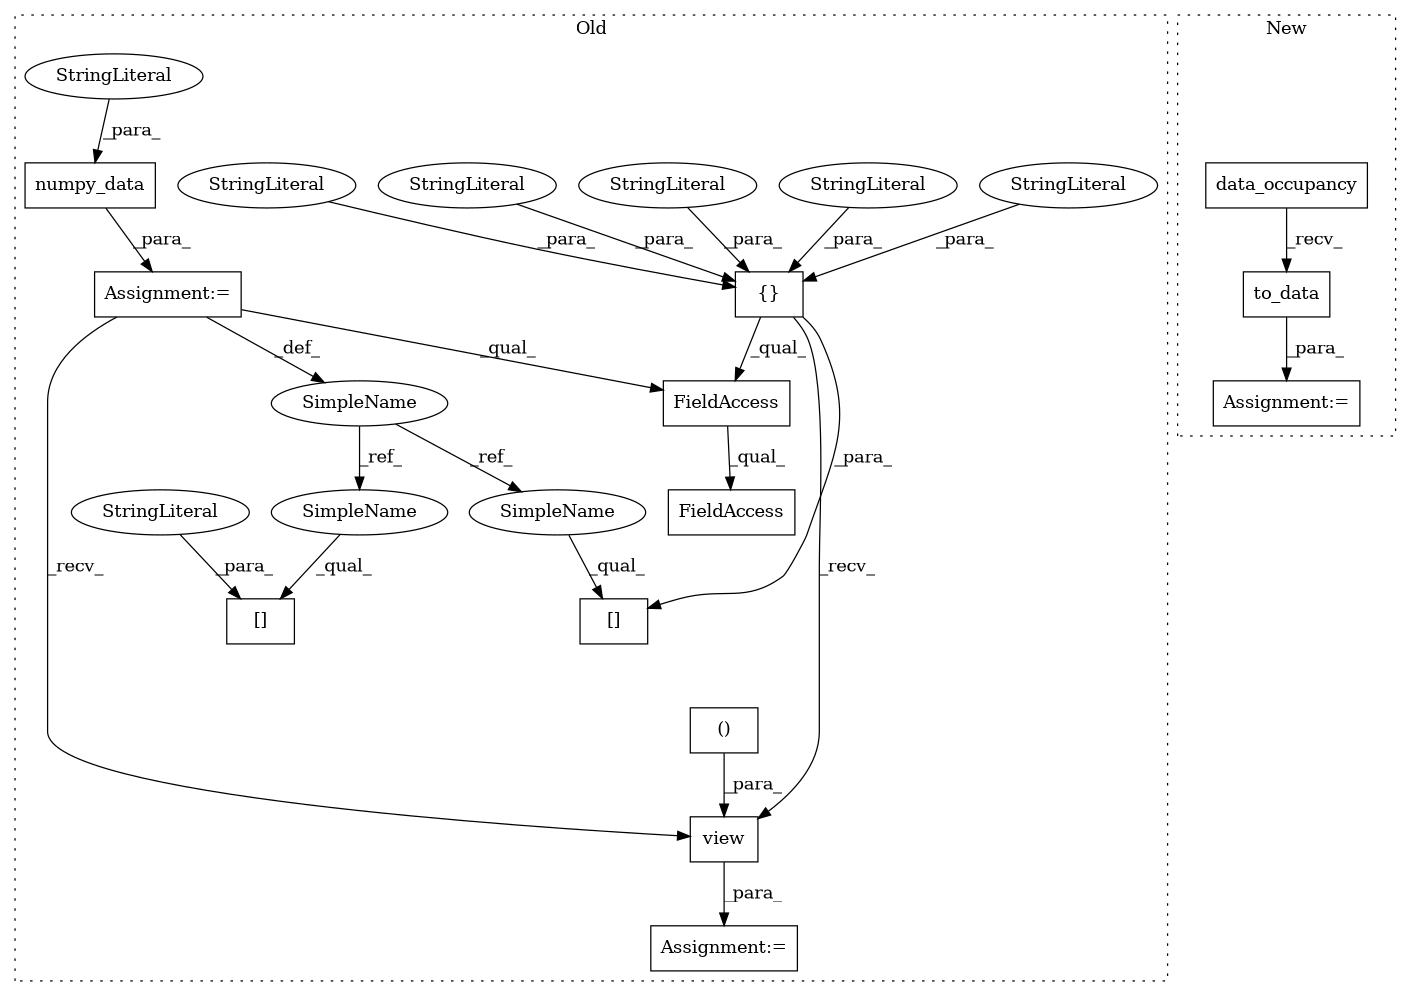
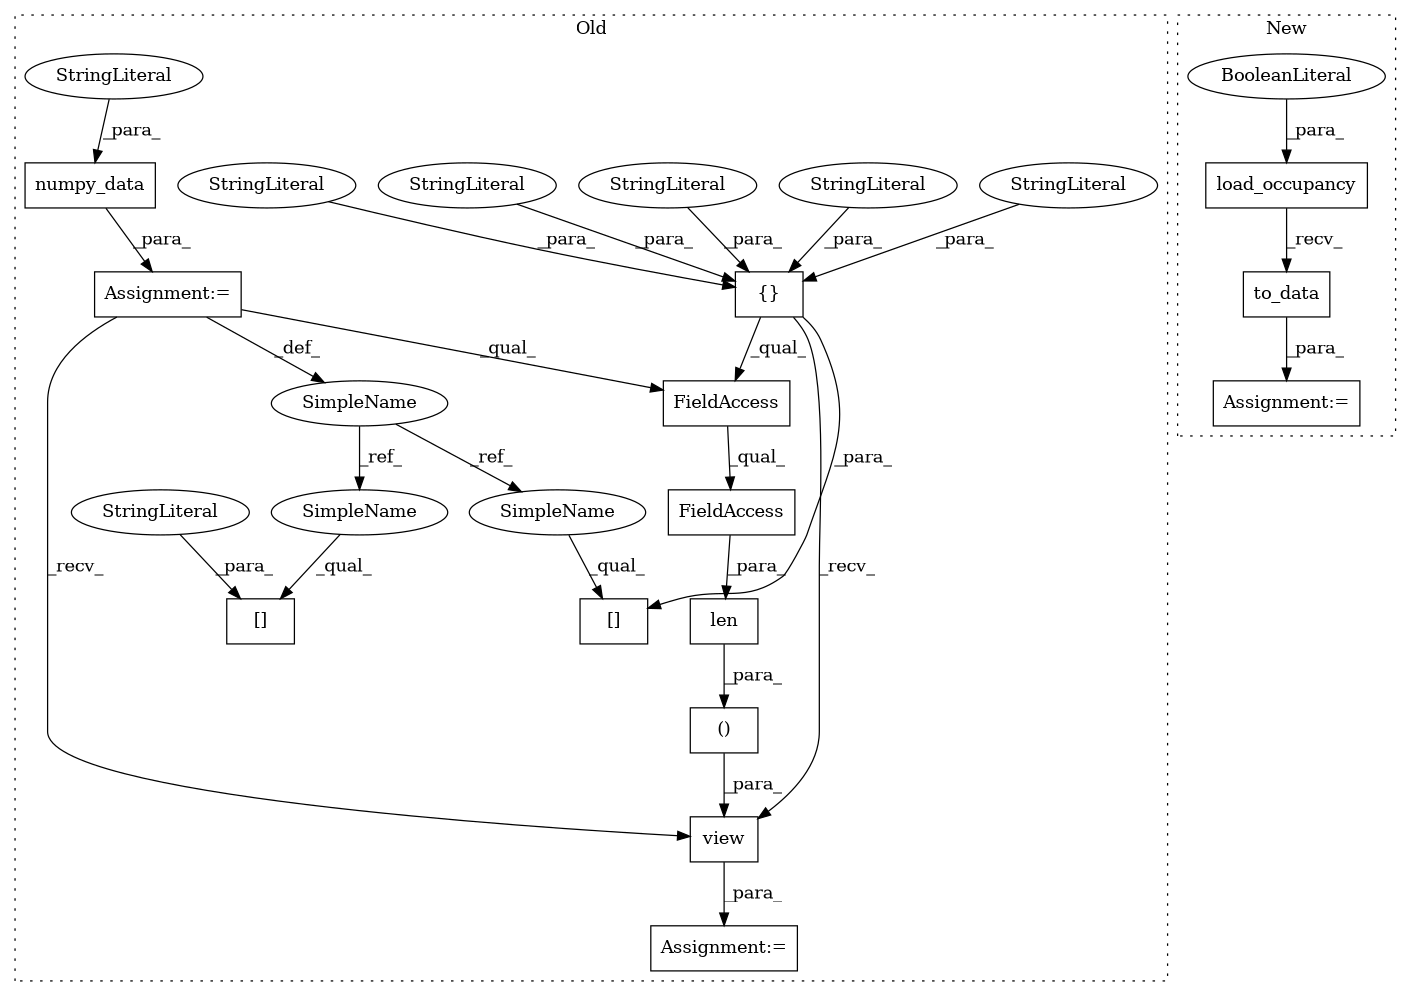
node "BooleanLiteral": added
node "data_occupancy": label "data_occupancy" -> "load_occupancy"
node "len": added
